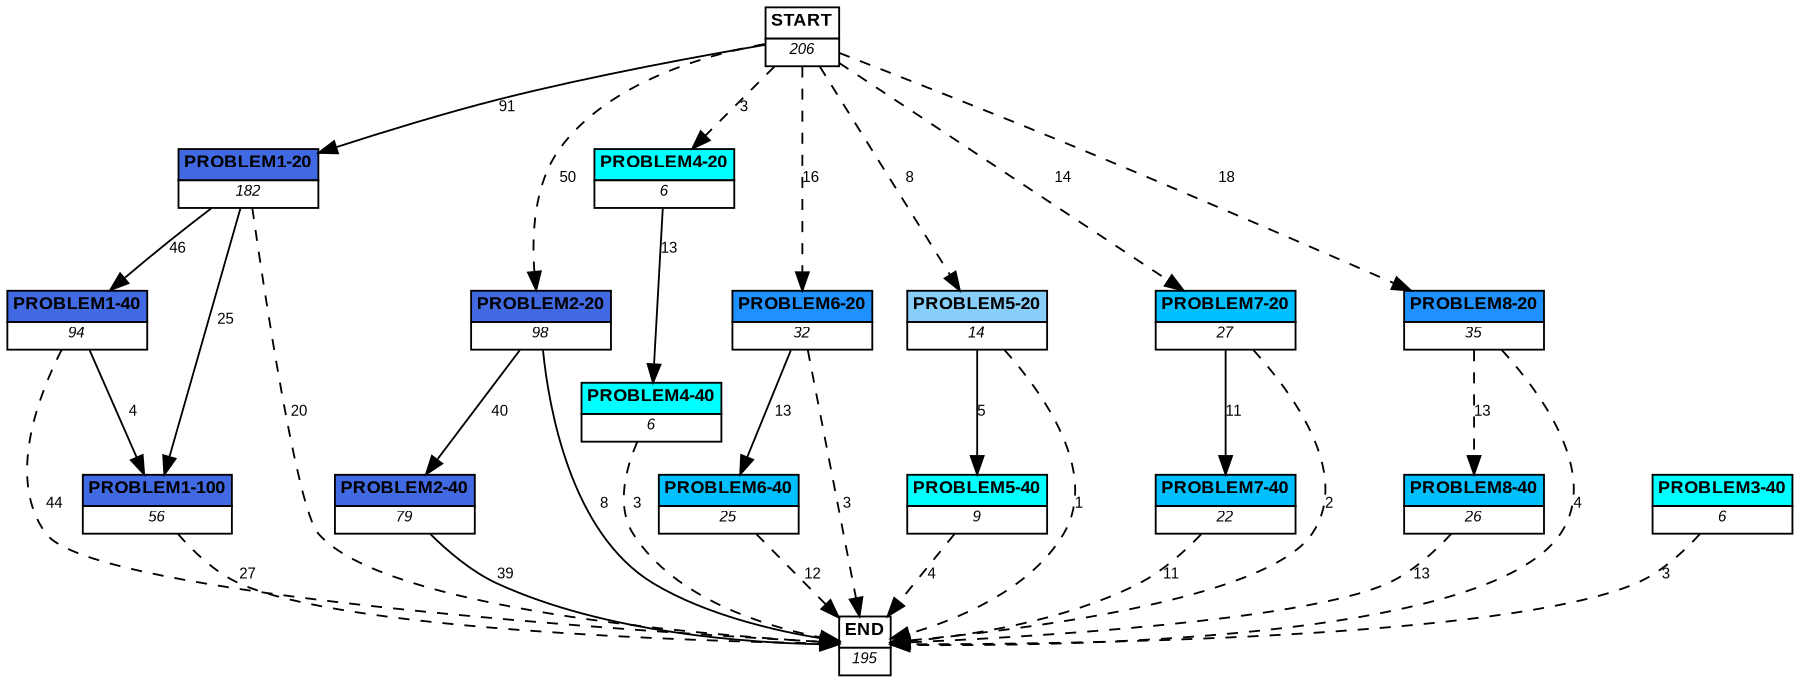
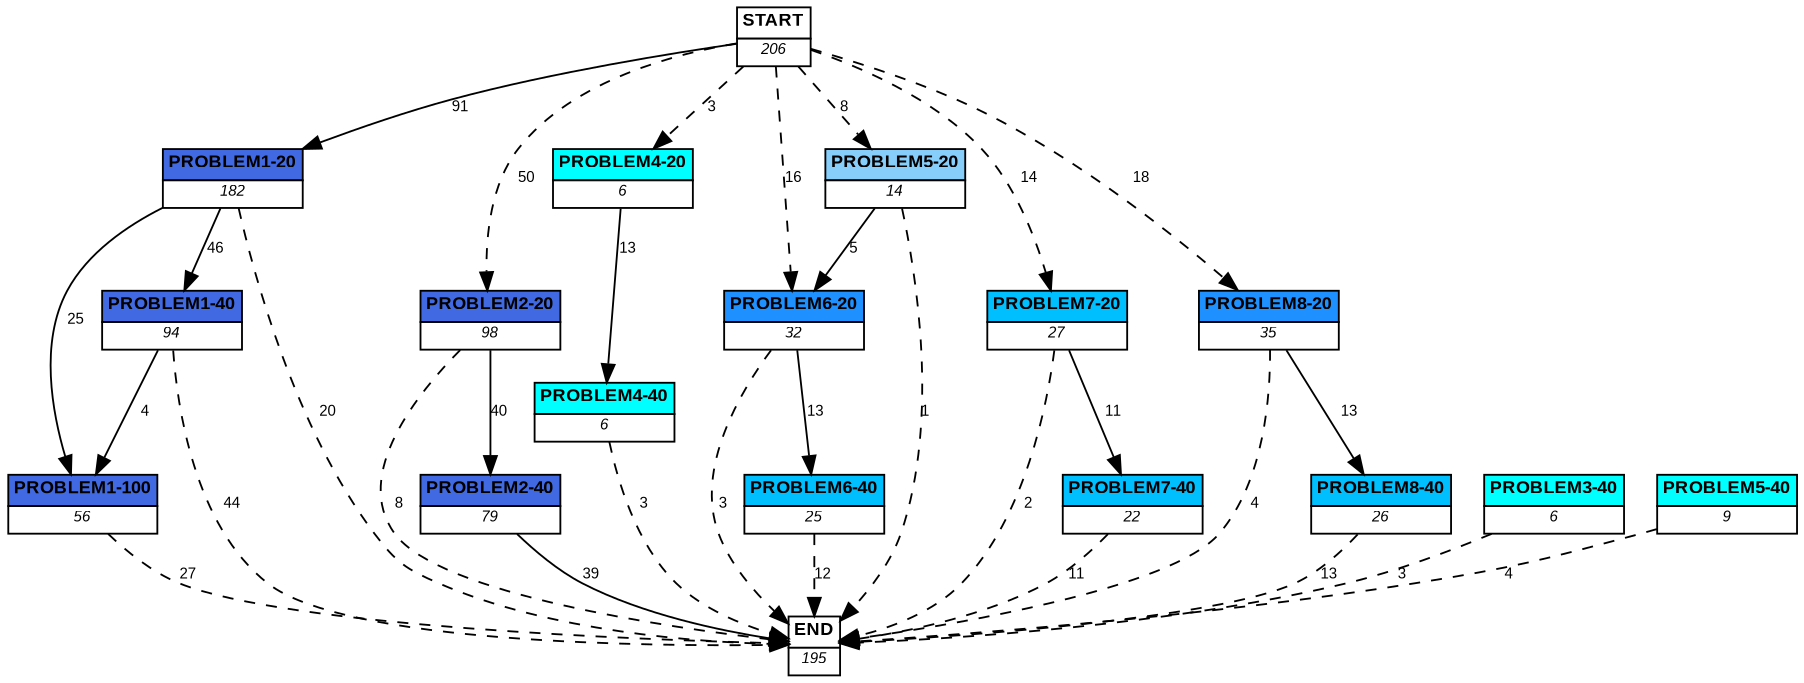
edge "PROBLEM5-20" -> "PROBLEM5-40": now "PROBLEM5-20" -> "PROBLEM6-20"
edge "PROBLEM8-20" -> "PROBLEM8-40": style dashed -> solid
edge "PROBLEM2-20" -> "END": style solid -> dashed
